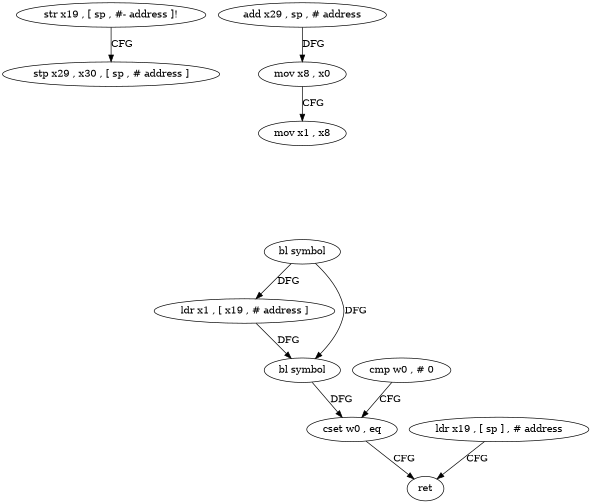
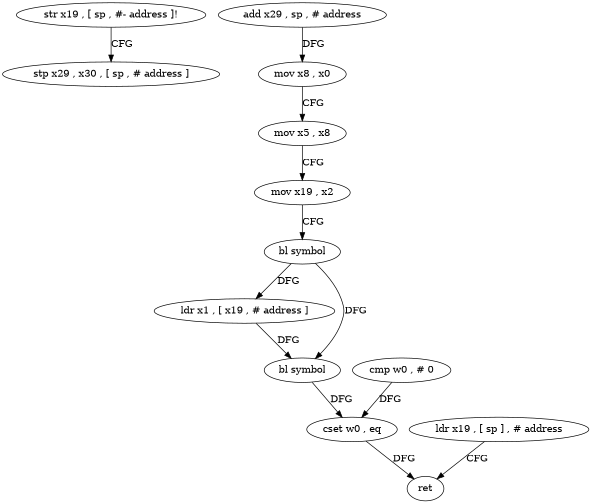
node "mov x1 , x8": label "mov x1 , x8" -> "mov x5 , x8"
node "mov x19 , x2": added
edge "cmp w0 , # 0" -> "cset w0 , eq": label "CFG" -> "DFG"
edge "cset w0 , eq" -> "ret": label "CFG" -> "DFG"
